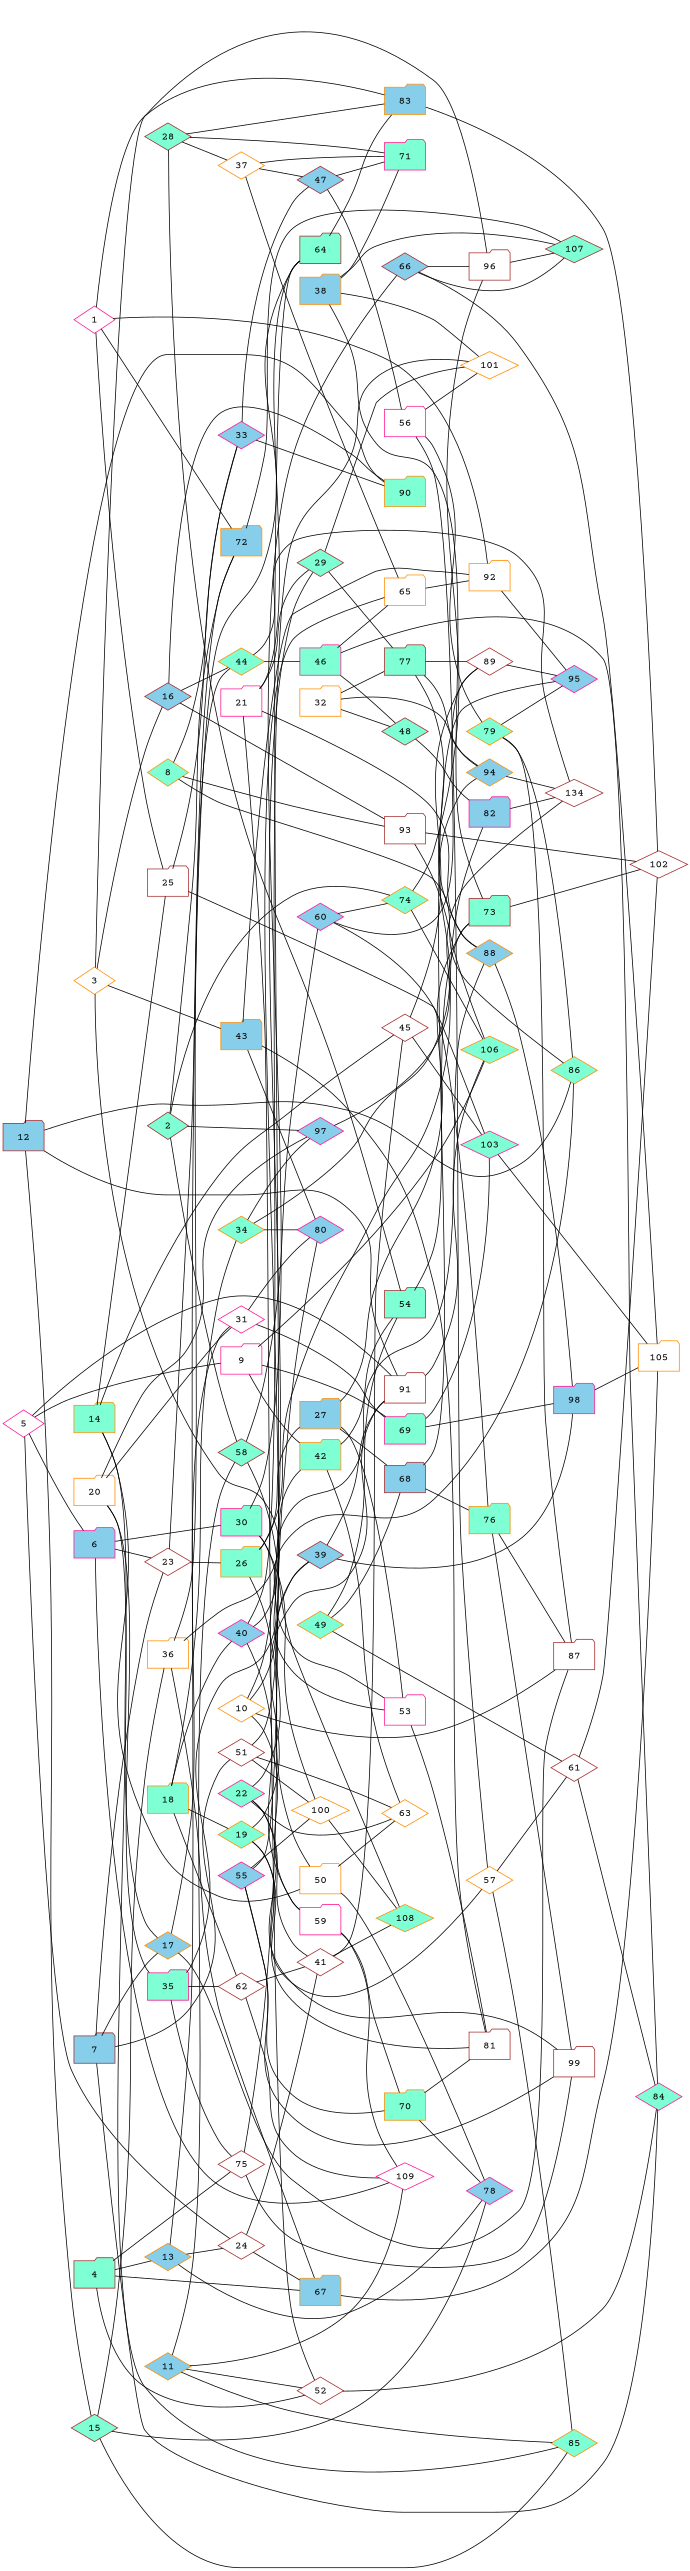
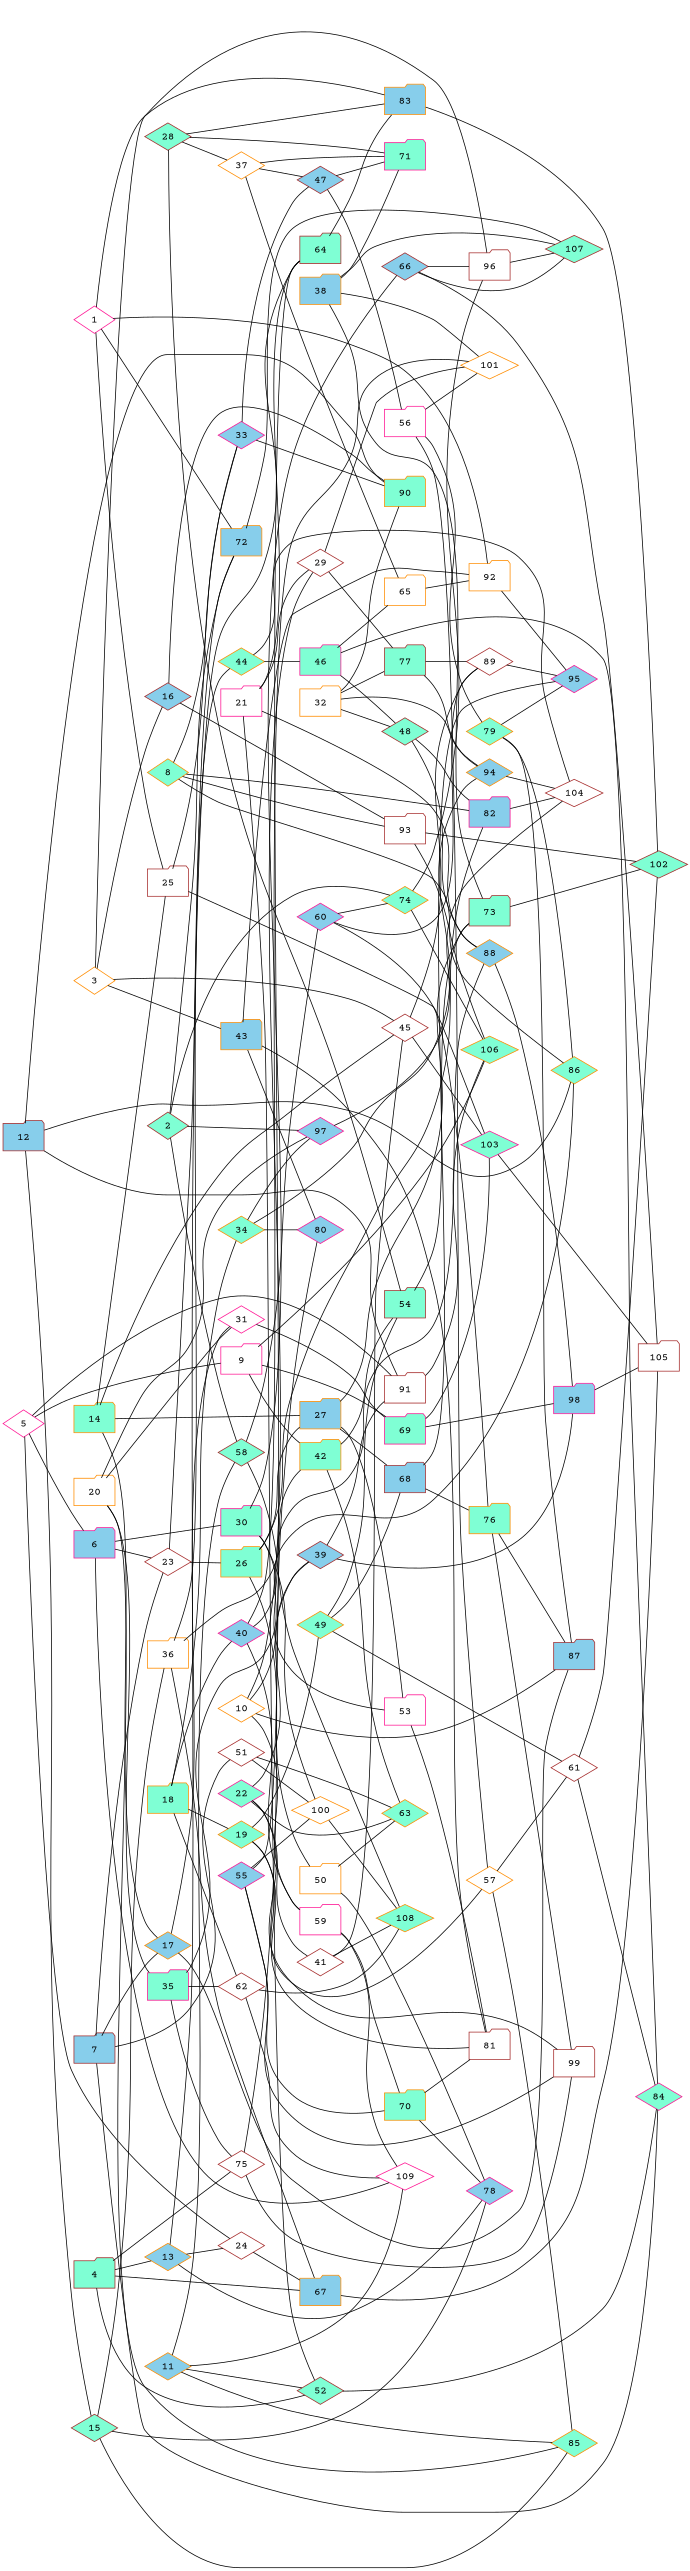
node "29": fillcolor aquamarine -> white
edge "90" -- "32": added
edge "44" -- "16": removed
edge "8" -- "82": added
node "134": label "134" -> "104"
edge "77" -- "88": now "48" -- "88"
node "102": fillcolor white -> aquamarine
edge "65" -- "51": removed
edge "80" -- "31": removed
edge "3" -- "53": now "3" -- "45"
node "105": color darkorange -> brown
edge "91" -- "19": now "49" -- "19"
node "87": fillcolor white -> skyblue
edge "14" -- "50": now "14" -- "27"
node "63": fillcolor white -> aquamarine
edge "41" -- "62": now "108" -- "62"
edge "41" -- "24": removed
node "52": fillcolor white -> aquamarine
